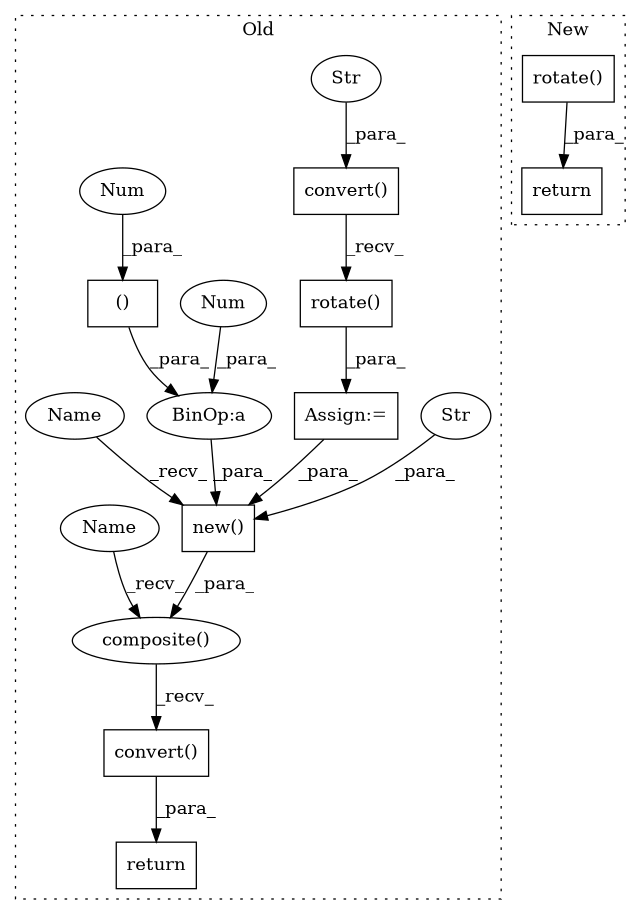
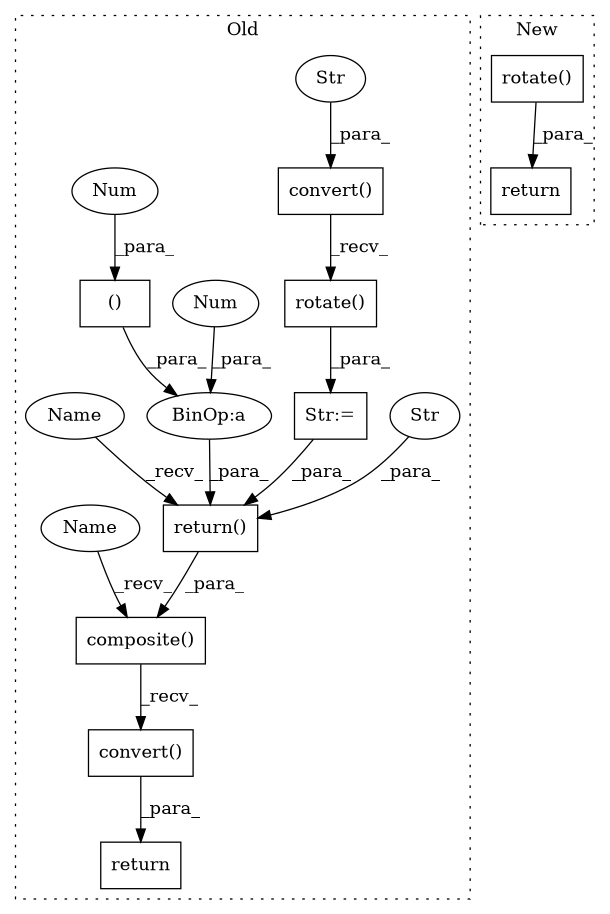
node "Assign:=": label "Assign:=" -> "Str:="
node "new()": label "new()" -> "return()"
node "composite()": shape ellipse -> box
